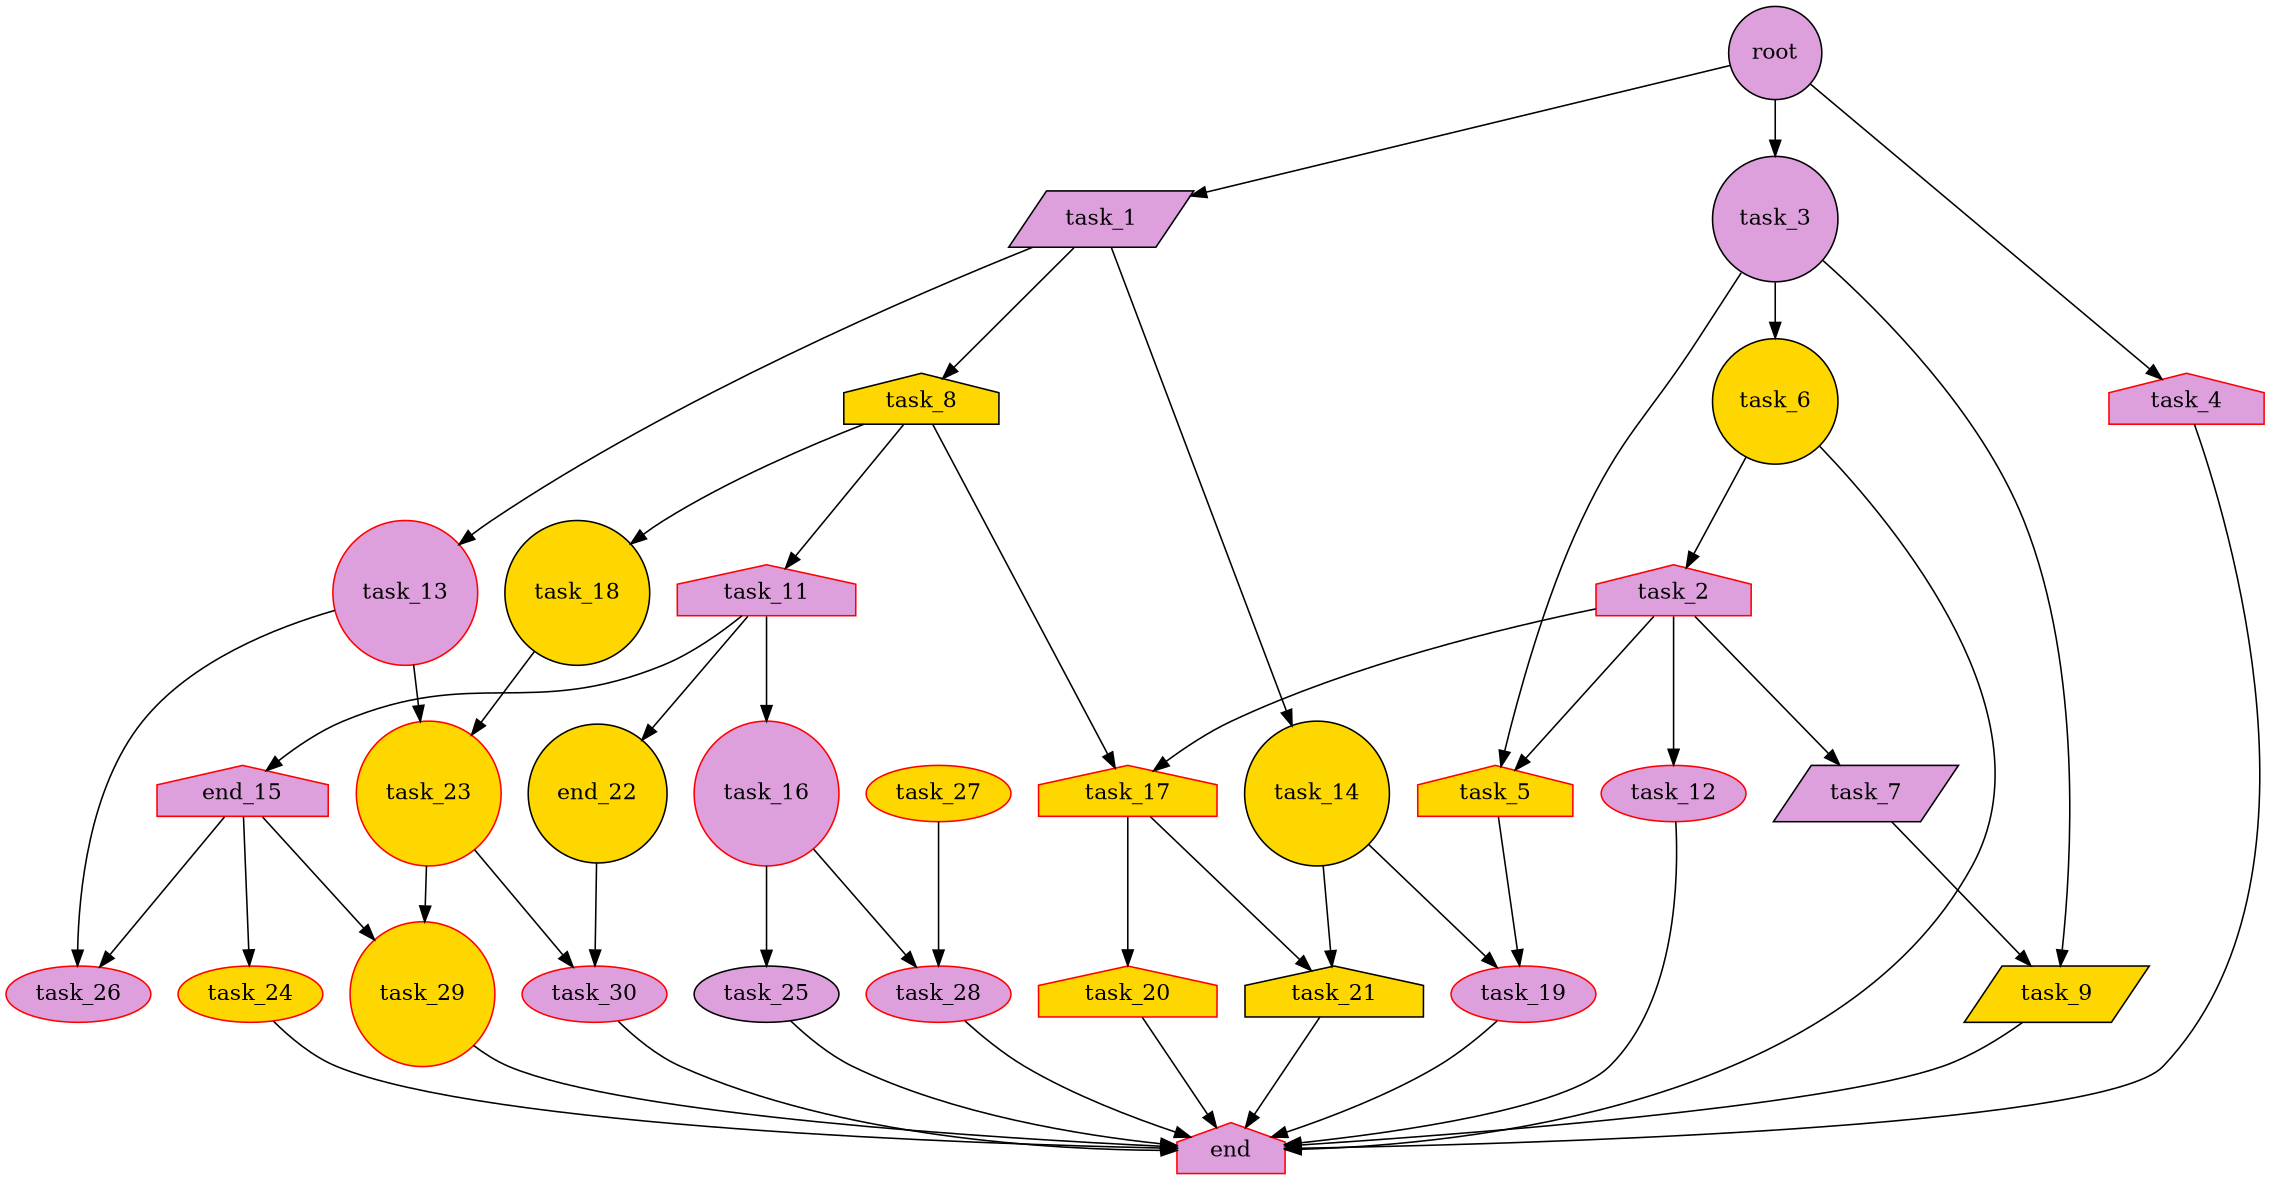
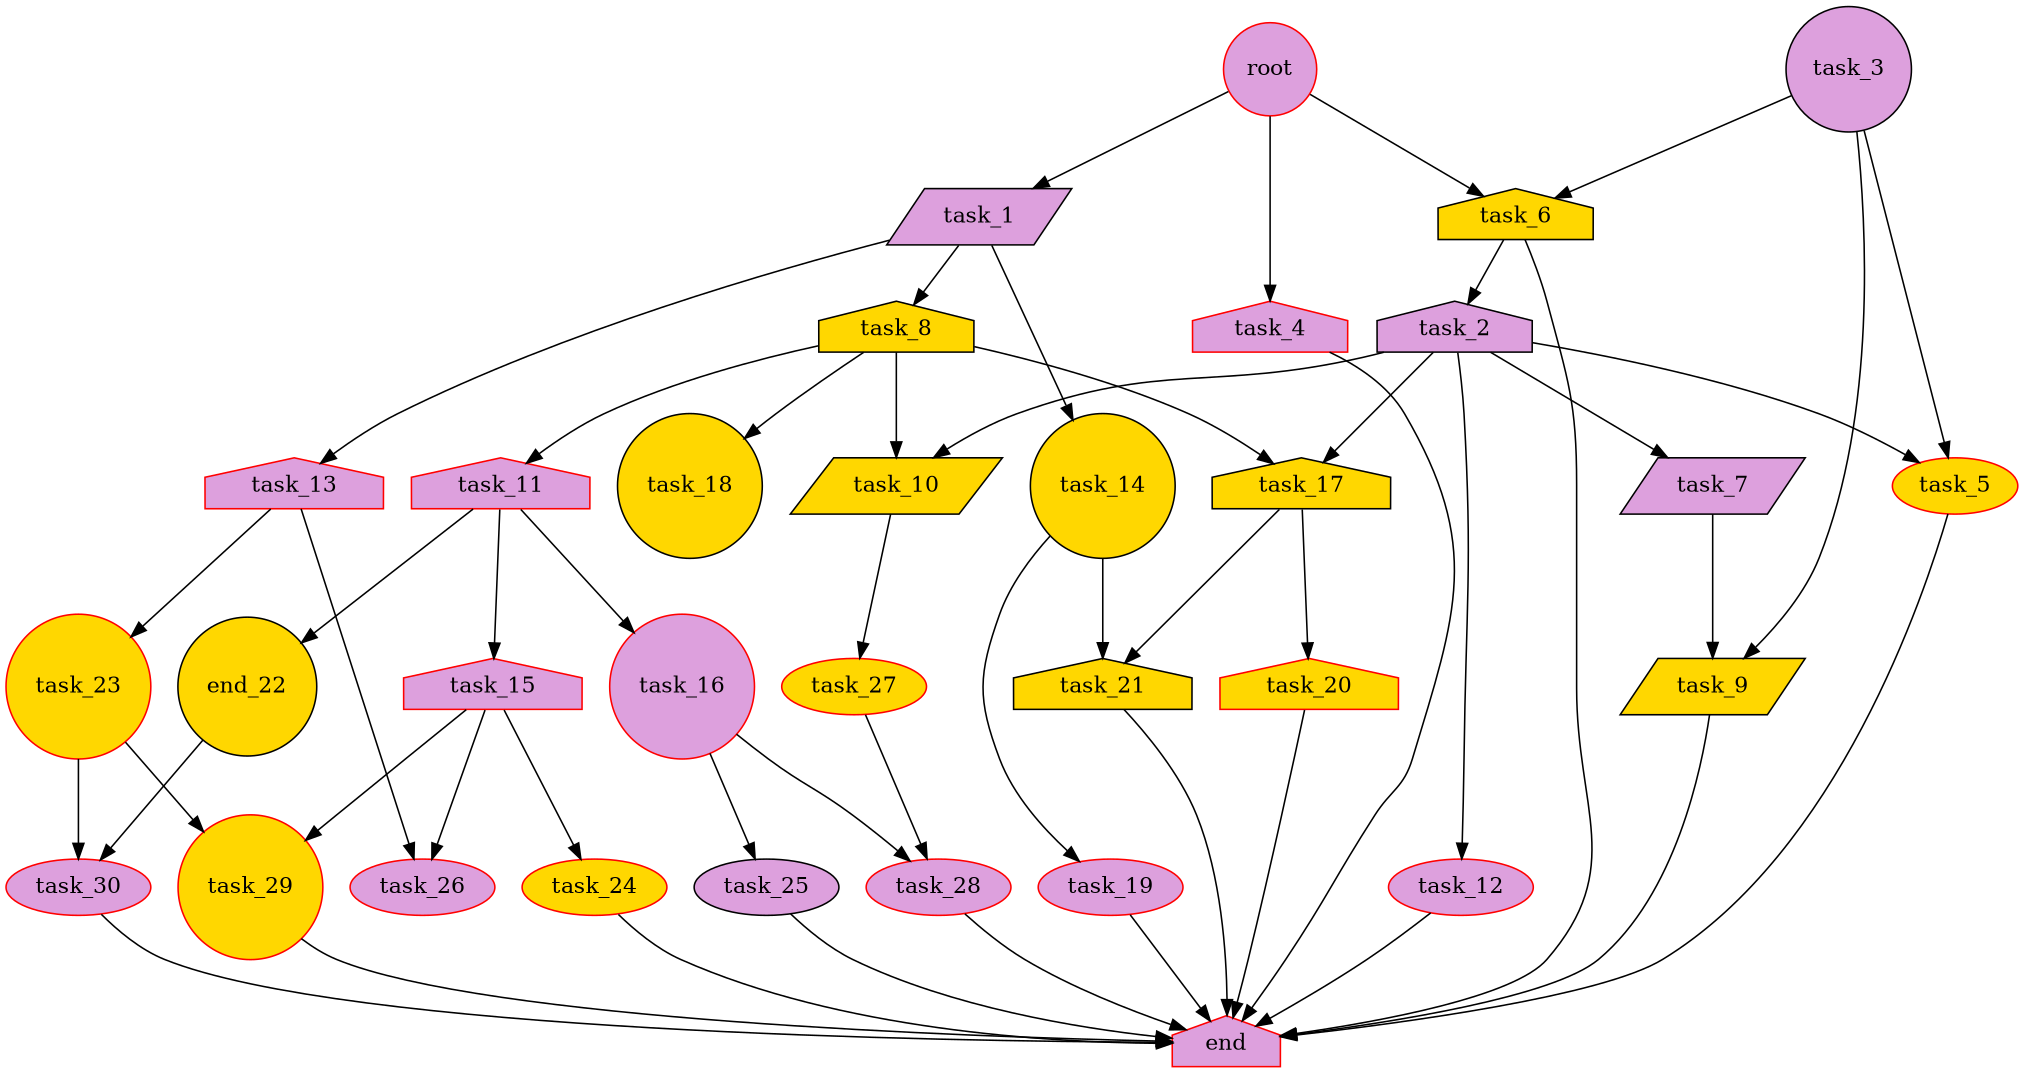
node "root": color black -> red
edge "root" -> "task_3": now "root" -> "task_6"
node "task_6": shape circle -> house
node "task_10": added
node "task_13": shape circle -> house
node "task_2": color red -> black
edge "task_18" -> "task_23": removed
node "end_15": label "end_15" -> "task_15"
node "task_17": color red -> black
node "task_5": shape house -> ellipse
edge "task_5" -> "task_19": now "task_5" -> "end"
